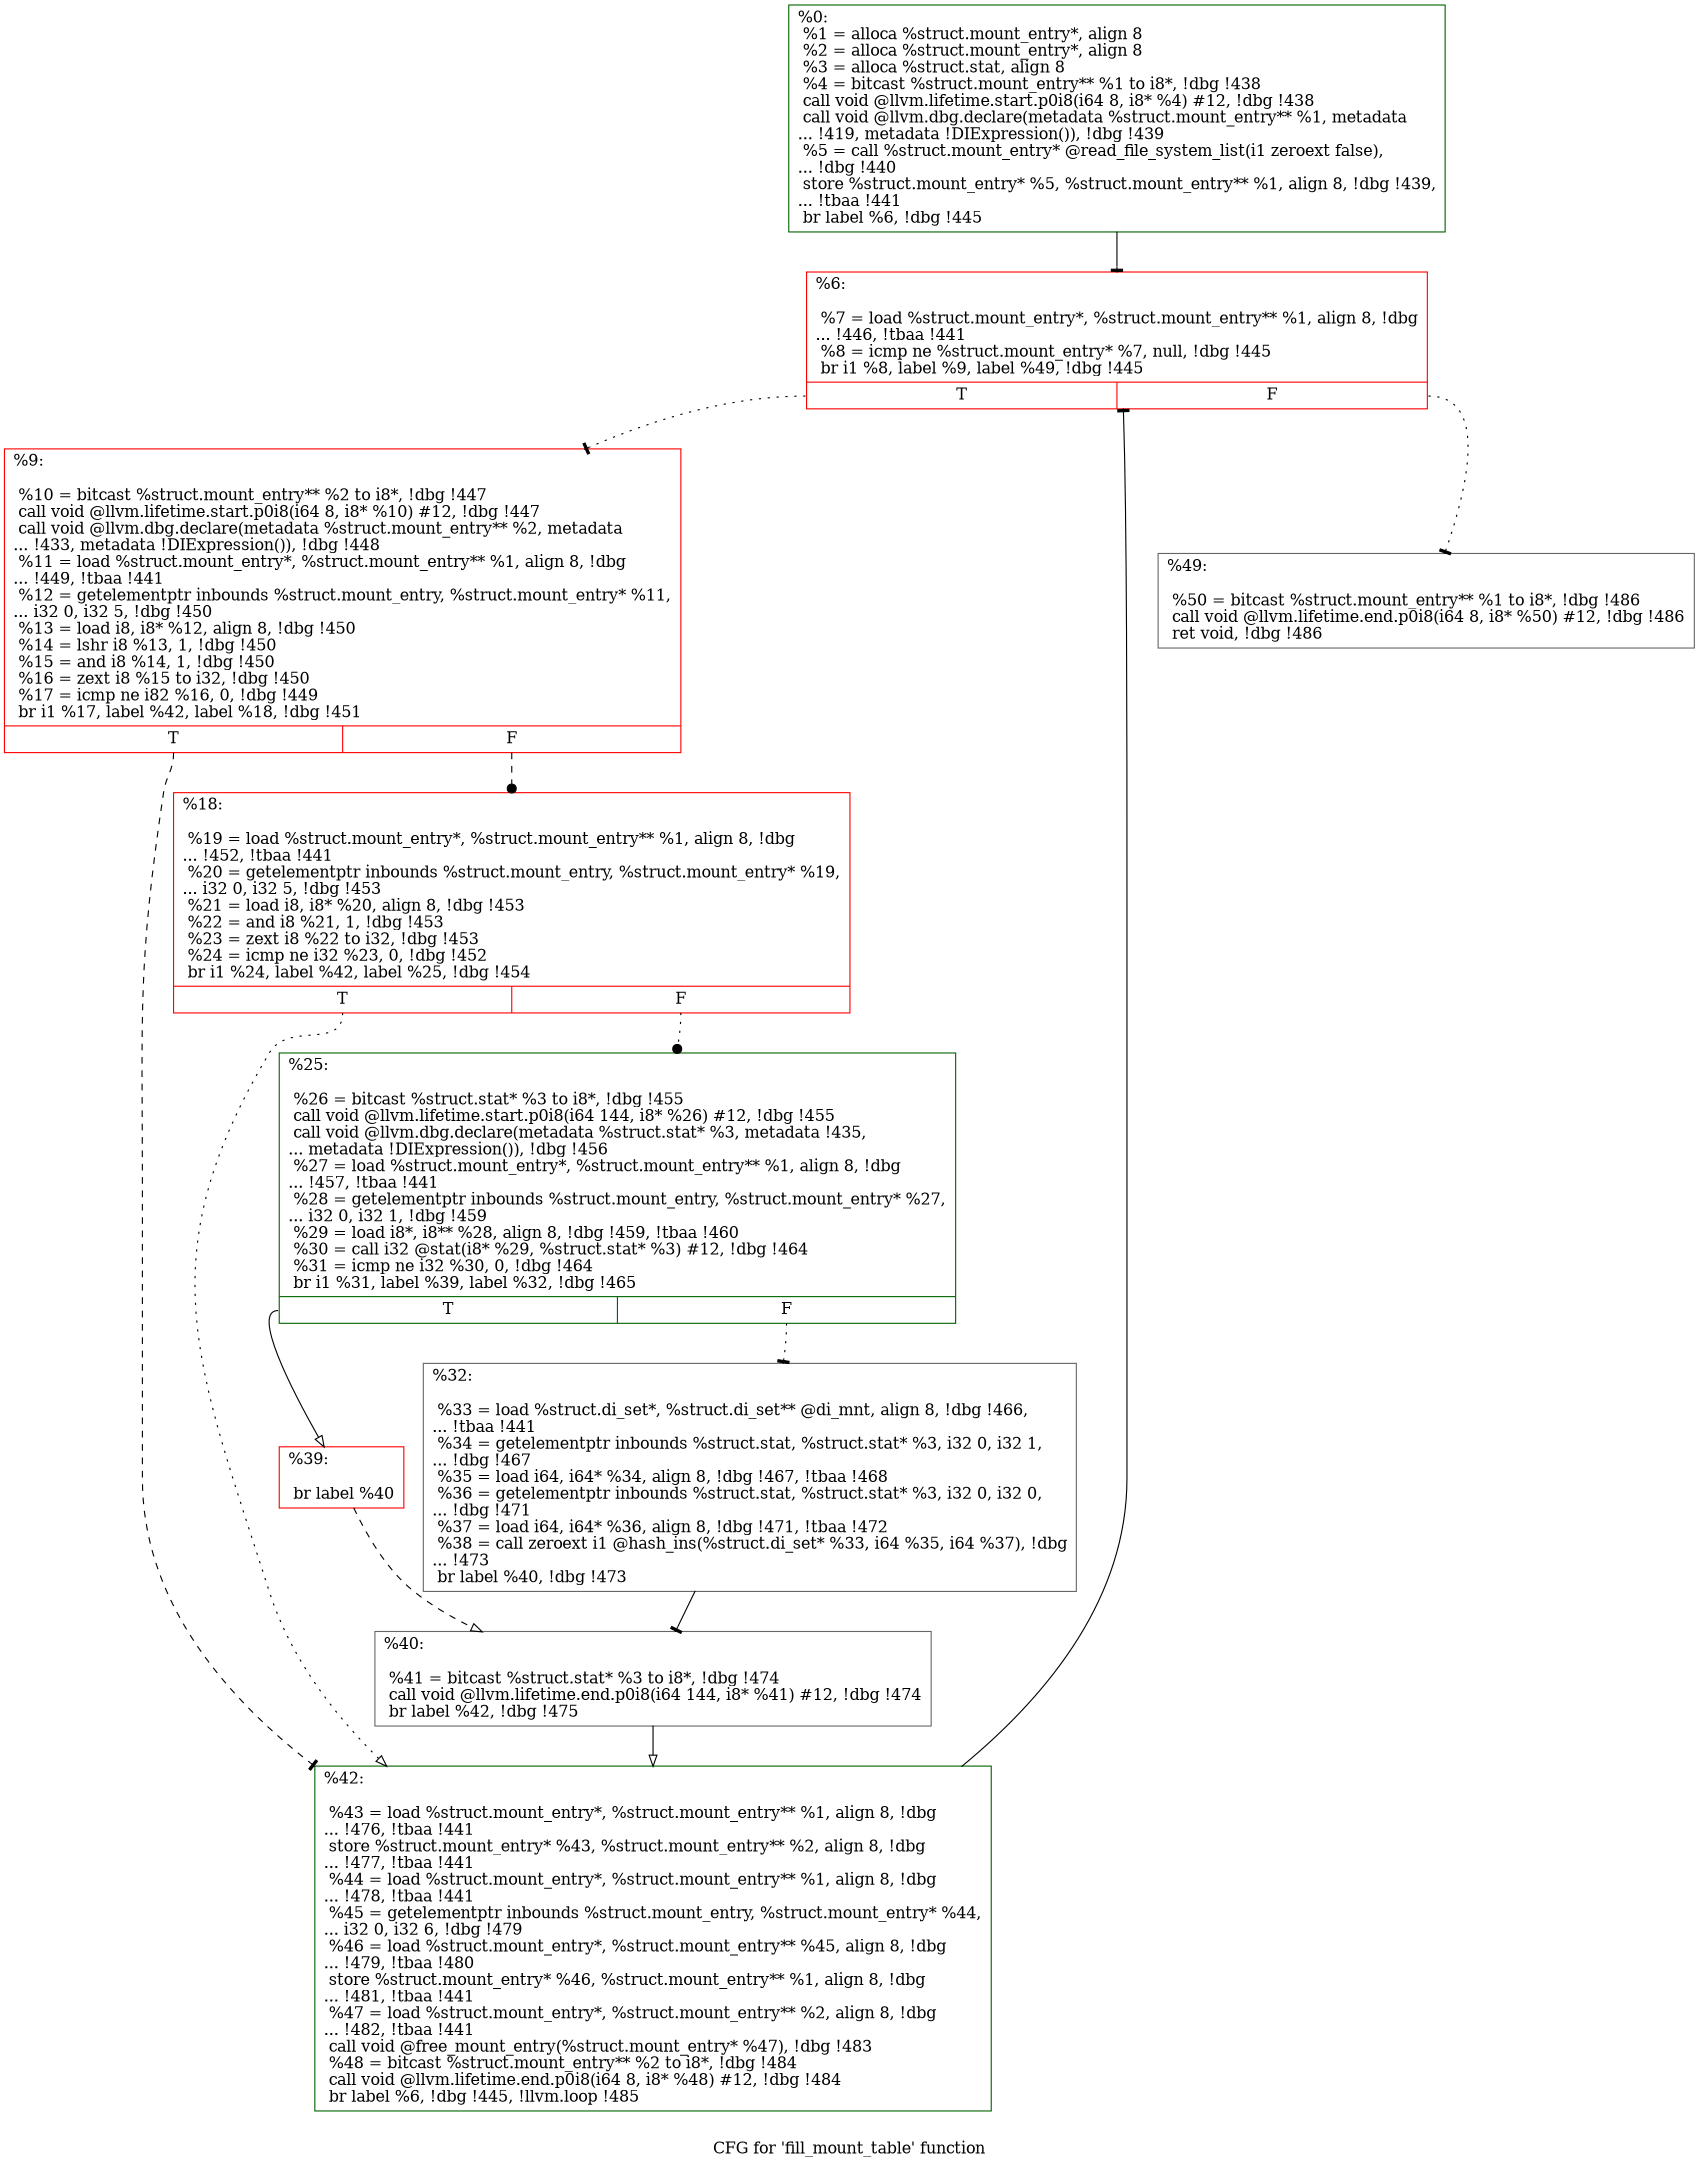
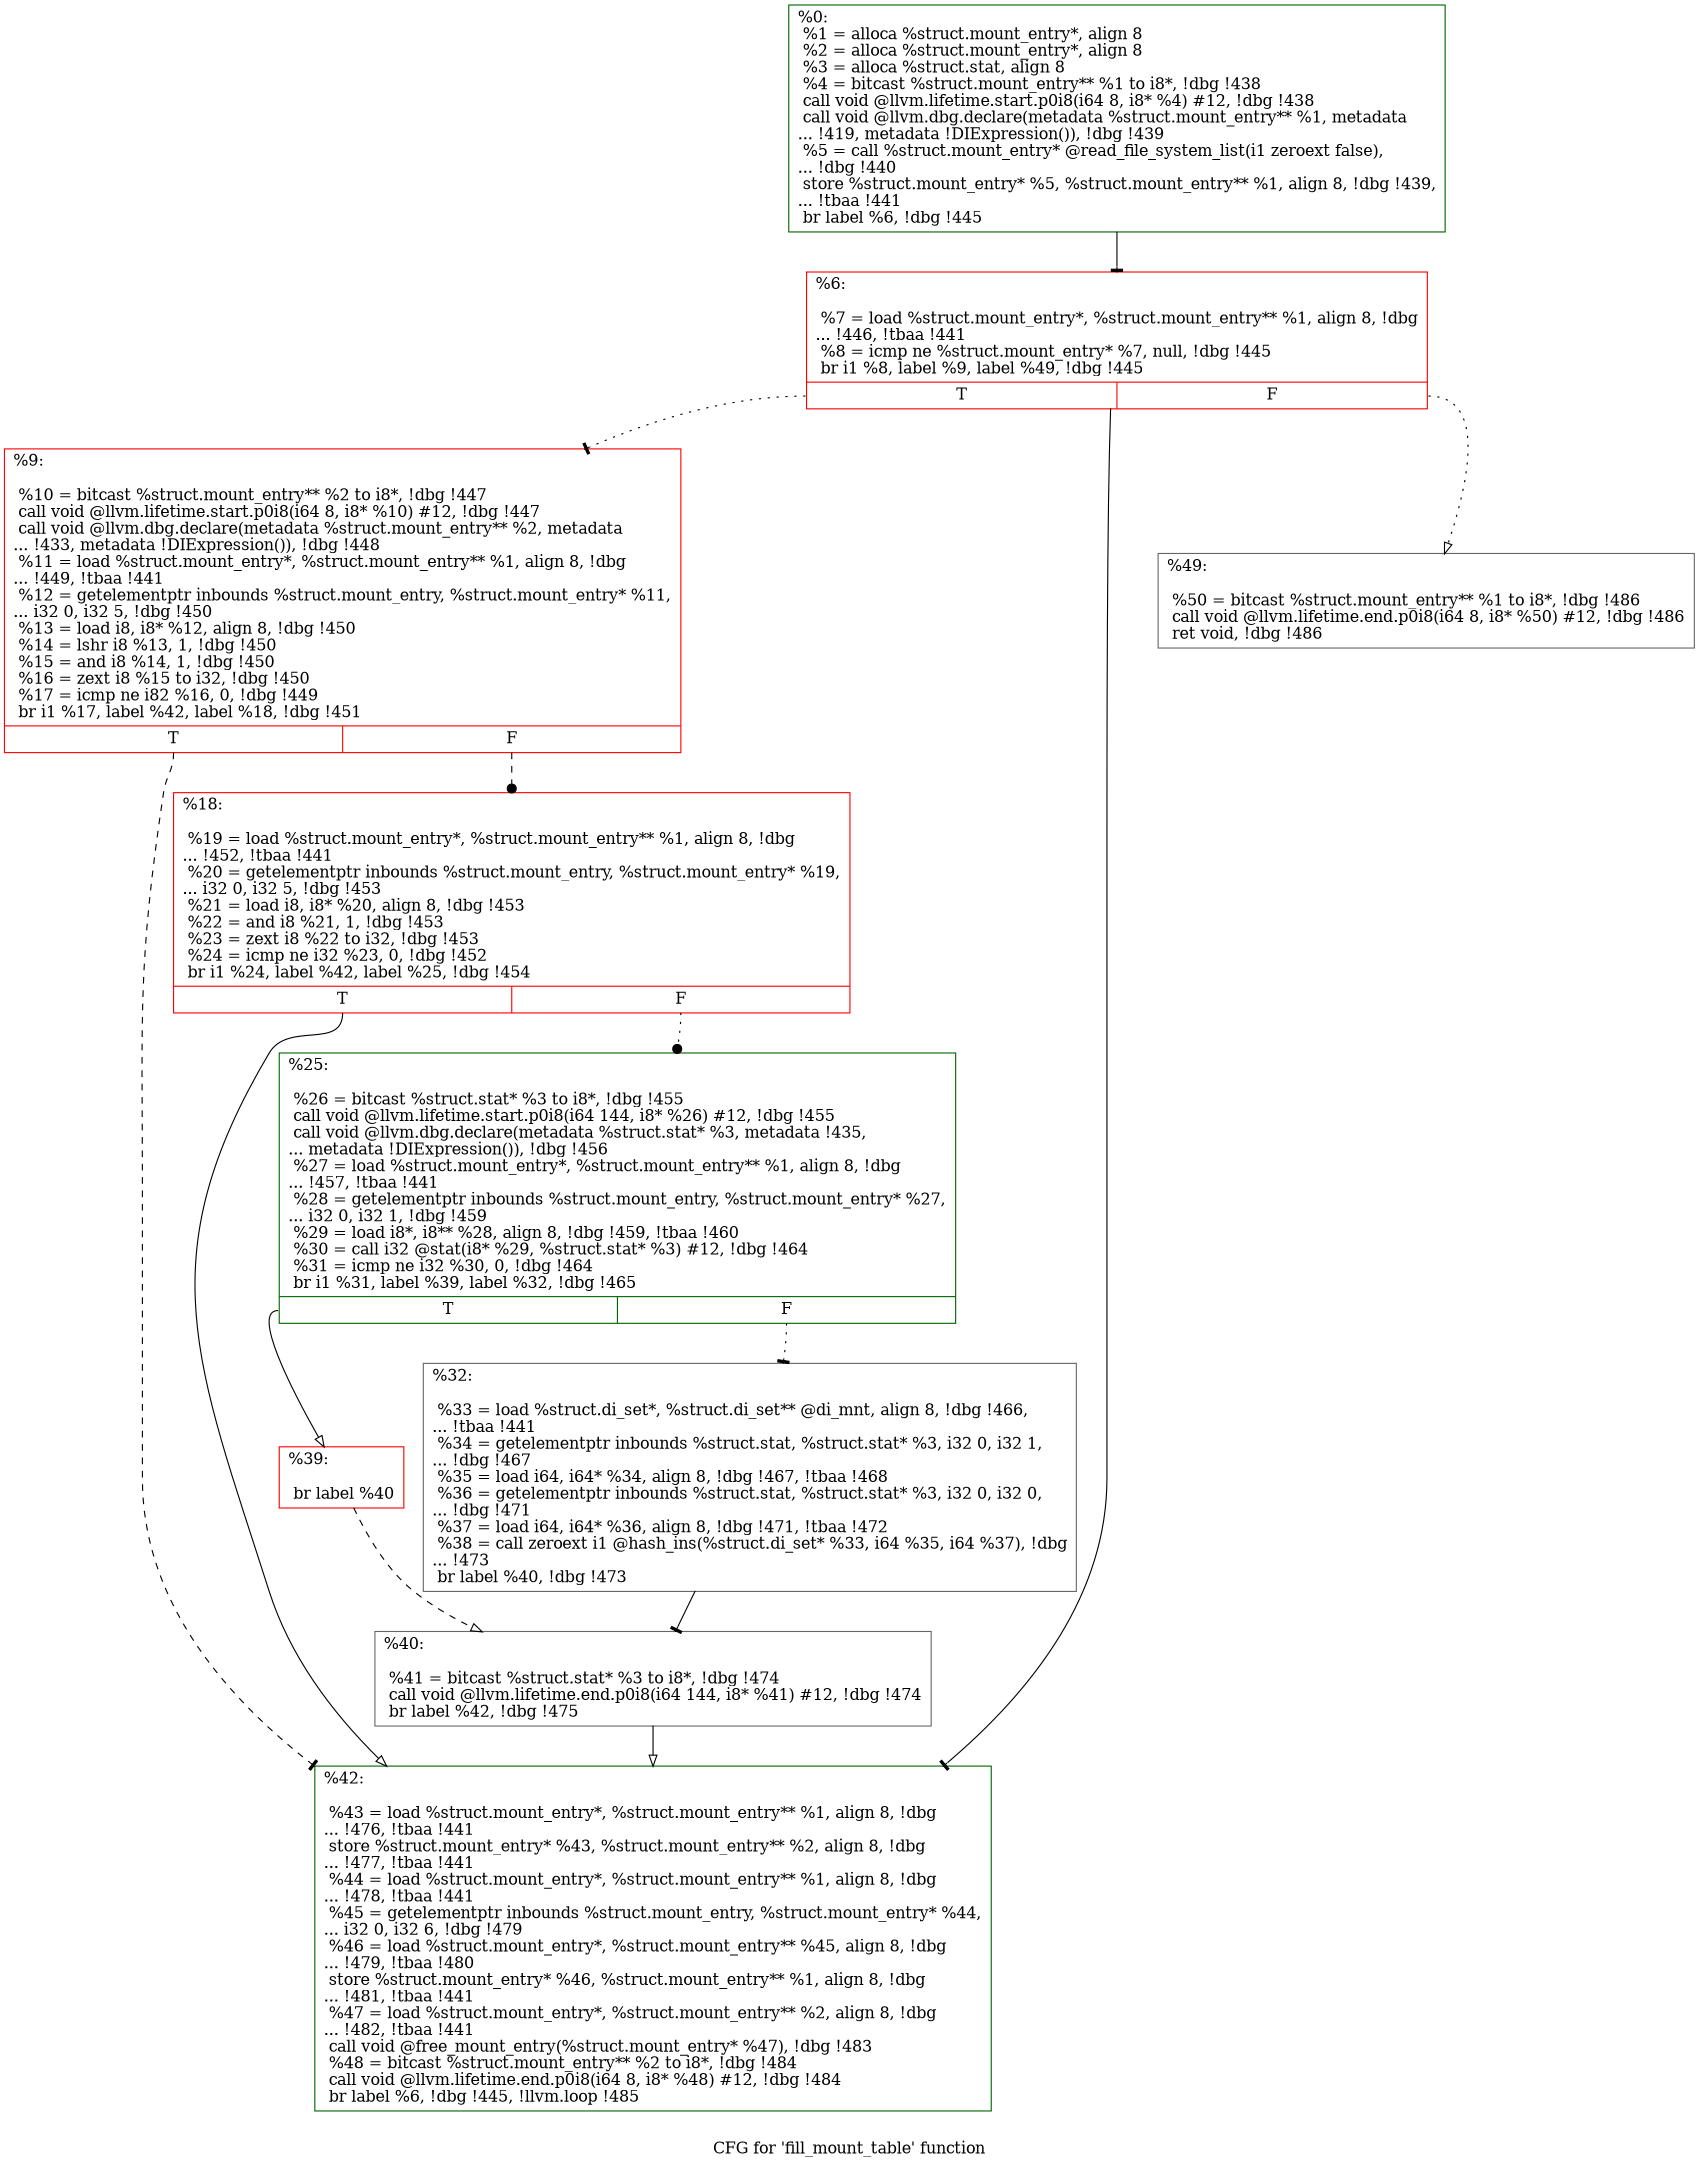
edge "%6:" -> "%49:": arrowhead tee -> onormal
edge "%42:" -> "%6:": reversed
edge "%18:" -> "%42:": style dotted -> solid
